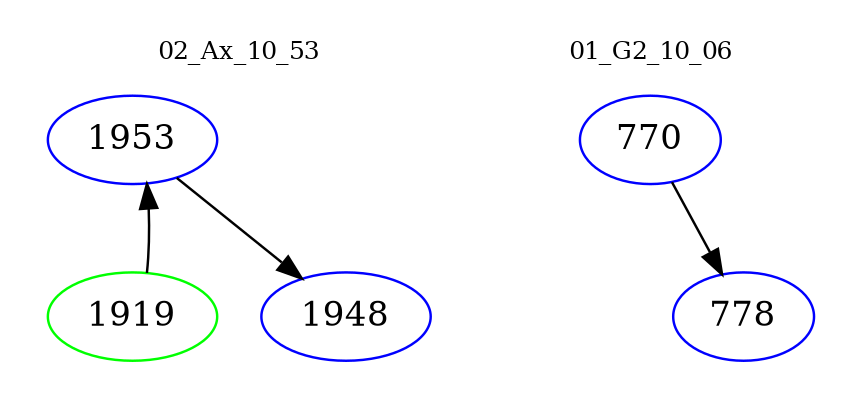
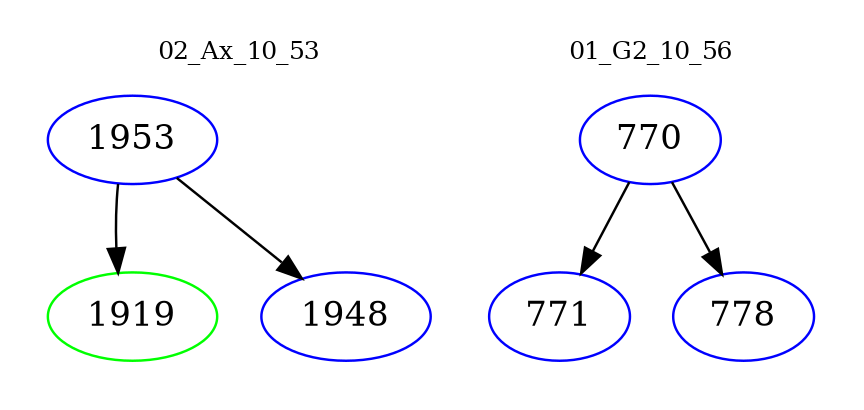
cluster "01_G2_10_06": label "01_G2_10_06" -> "01_G2_10_56"
edge "1919" -> "1953": reversed
node "771": added
